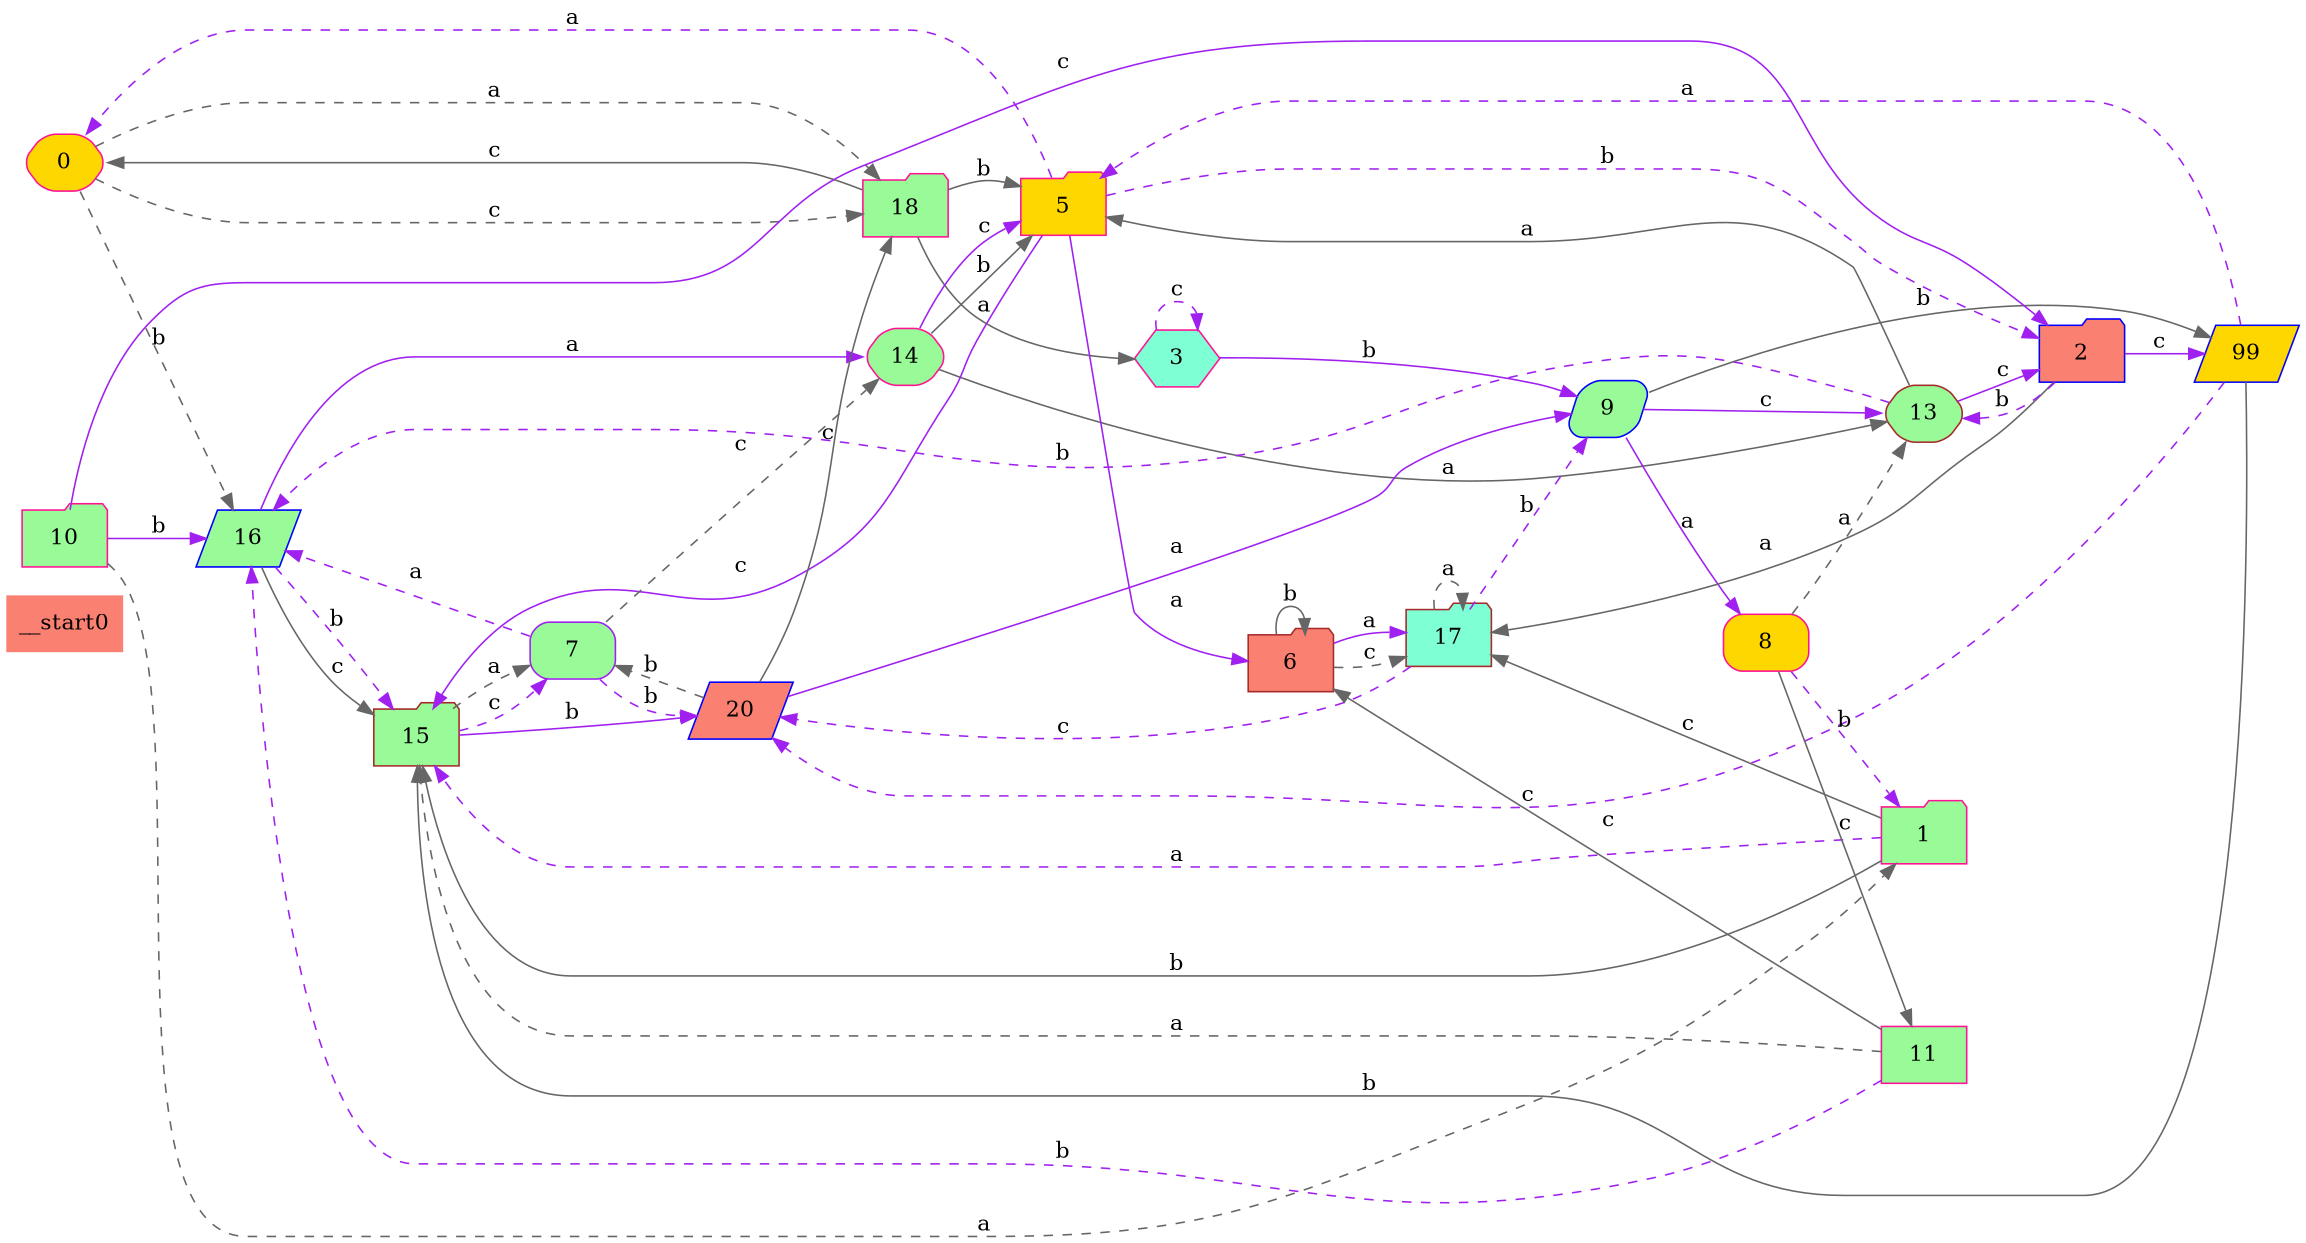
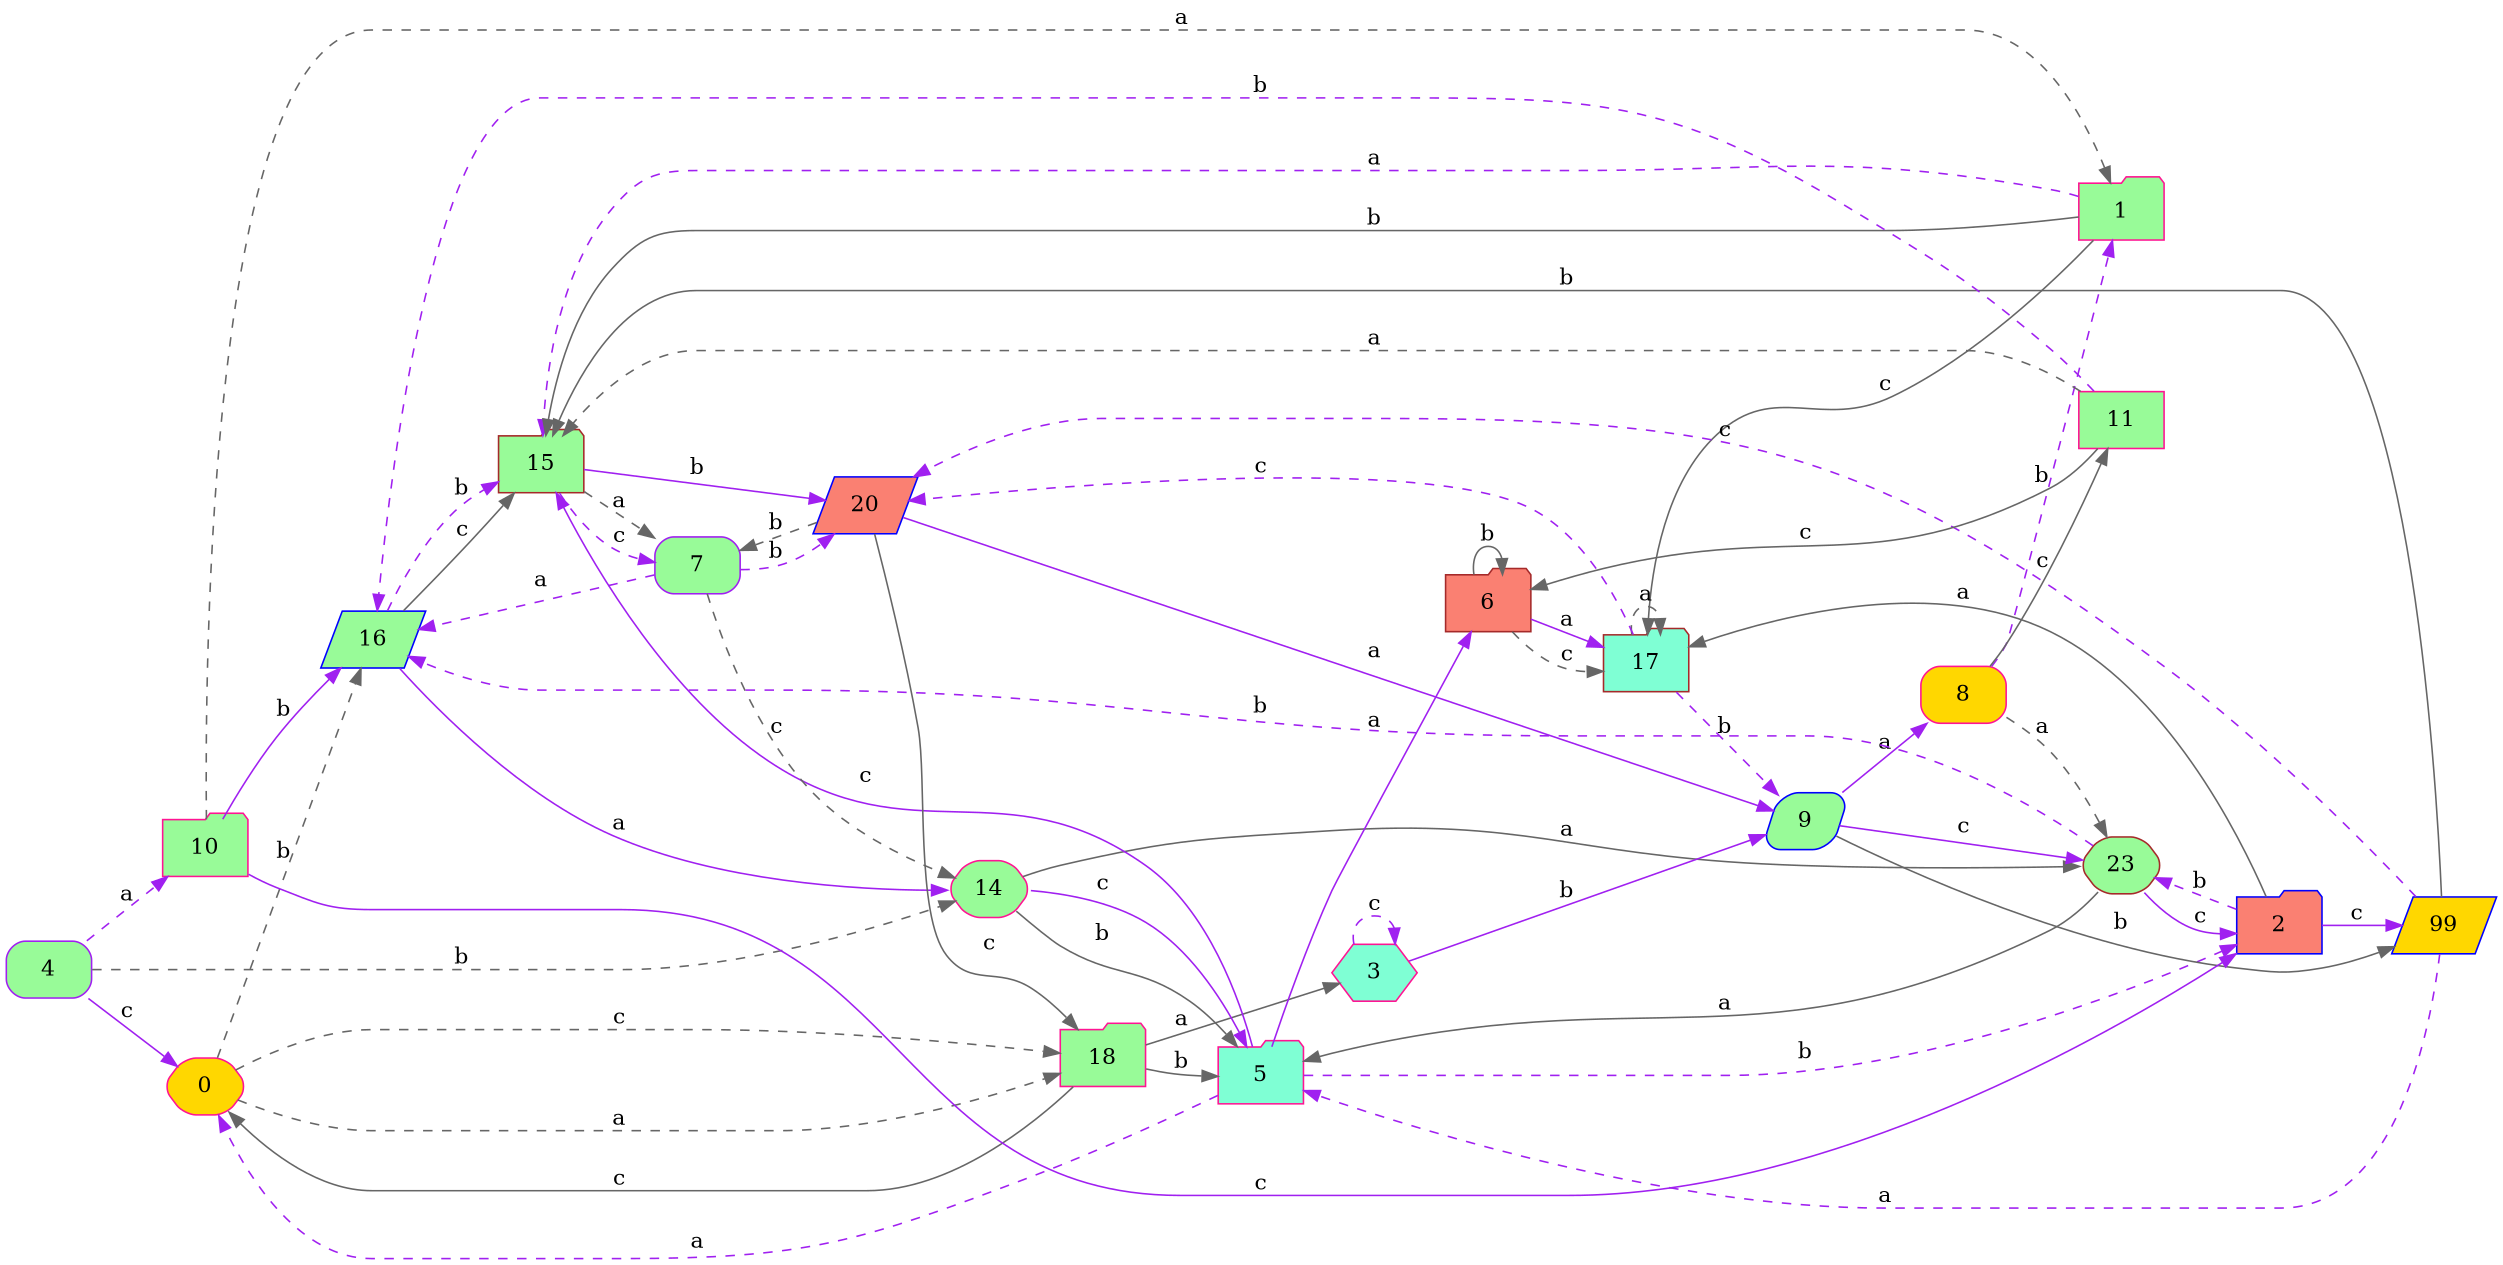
node "5": fillcolor gold -> aquamarine
node "13": label "13" -> "23"
node "__start0": removed
node "4": added
